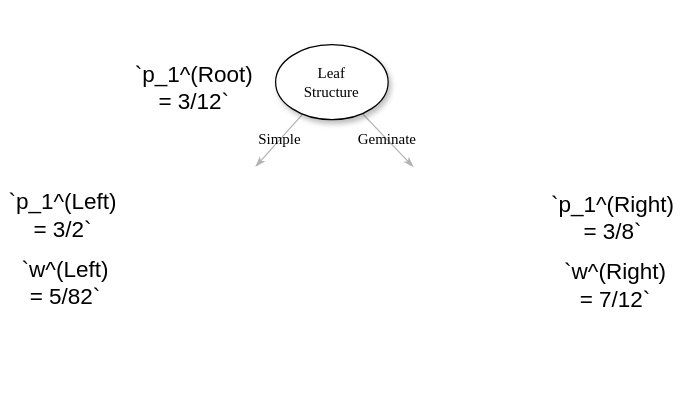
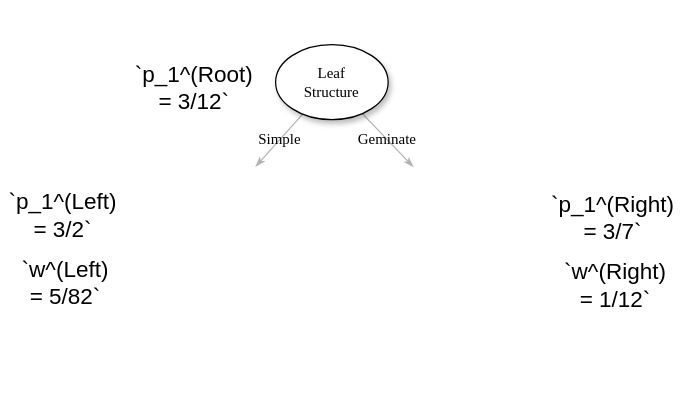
node "`p_1^(Right) = 3/8`": label "`p_1^(Right) = 3/8`" -> "`p_1^(Right) = 3/7`"
node "`w^(Right) = 7/12`": label "`w^(Right) = 7/12`" -> "`w^(Right) = 1/12`"
